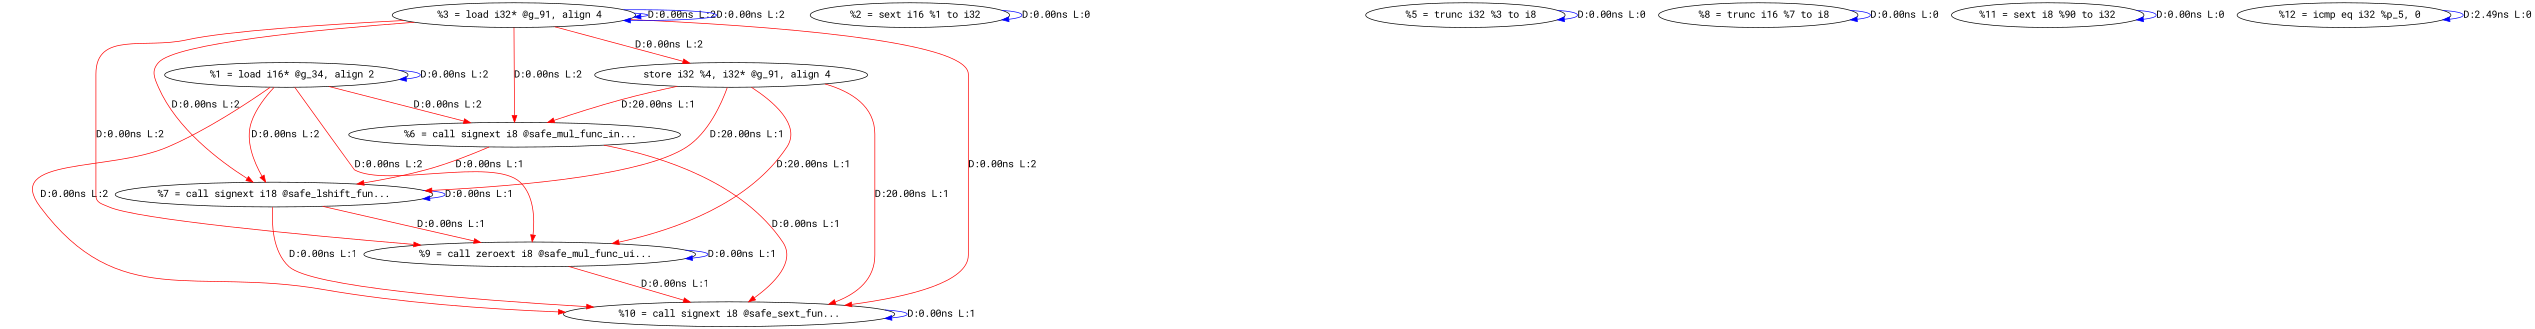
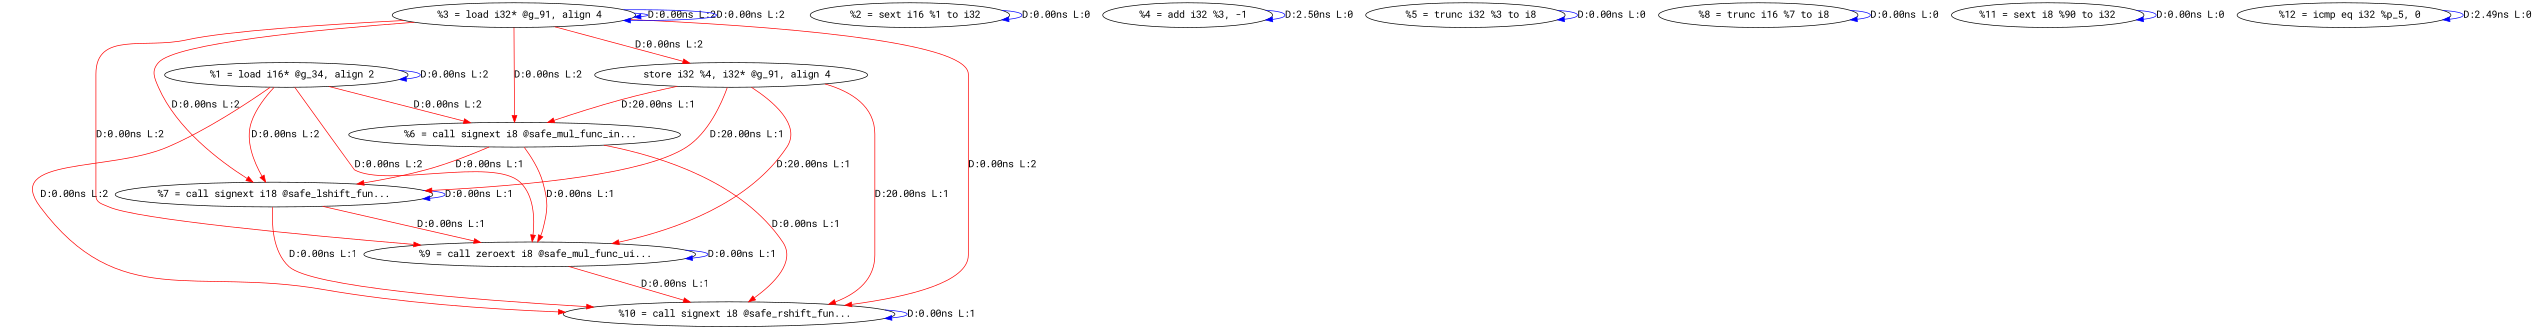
node "%4 = add i32 %3, -1": added
edge "%6 = call signext i8 @safe_mul_func_in..." -> "%9 = call zeroext i8 @safe_mul_func_ui...": added, label "D:0.00ns L:1"
node "%10 = call signext i8 @safe_sext_fun...": label "%10 = call signext i8 @safe_sext_fun..." -> "%10 = call signext i8 @safe_rshift_fun..."
